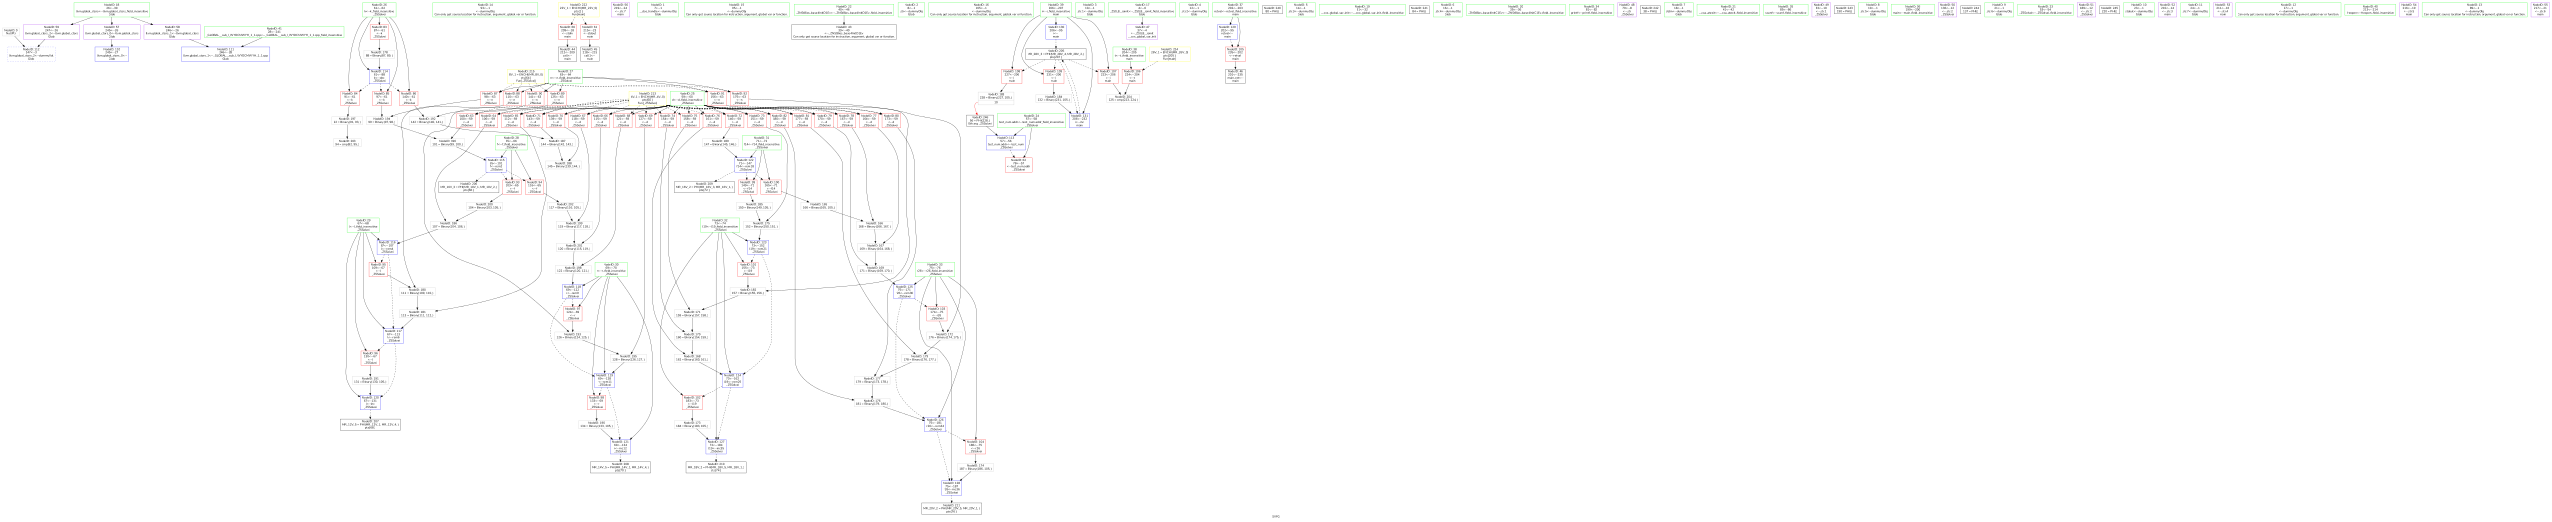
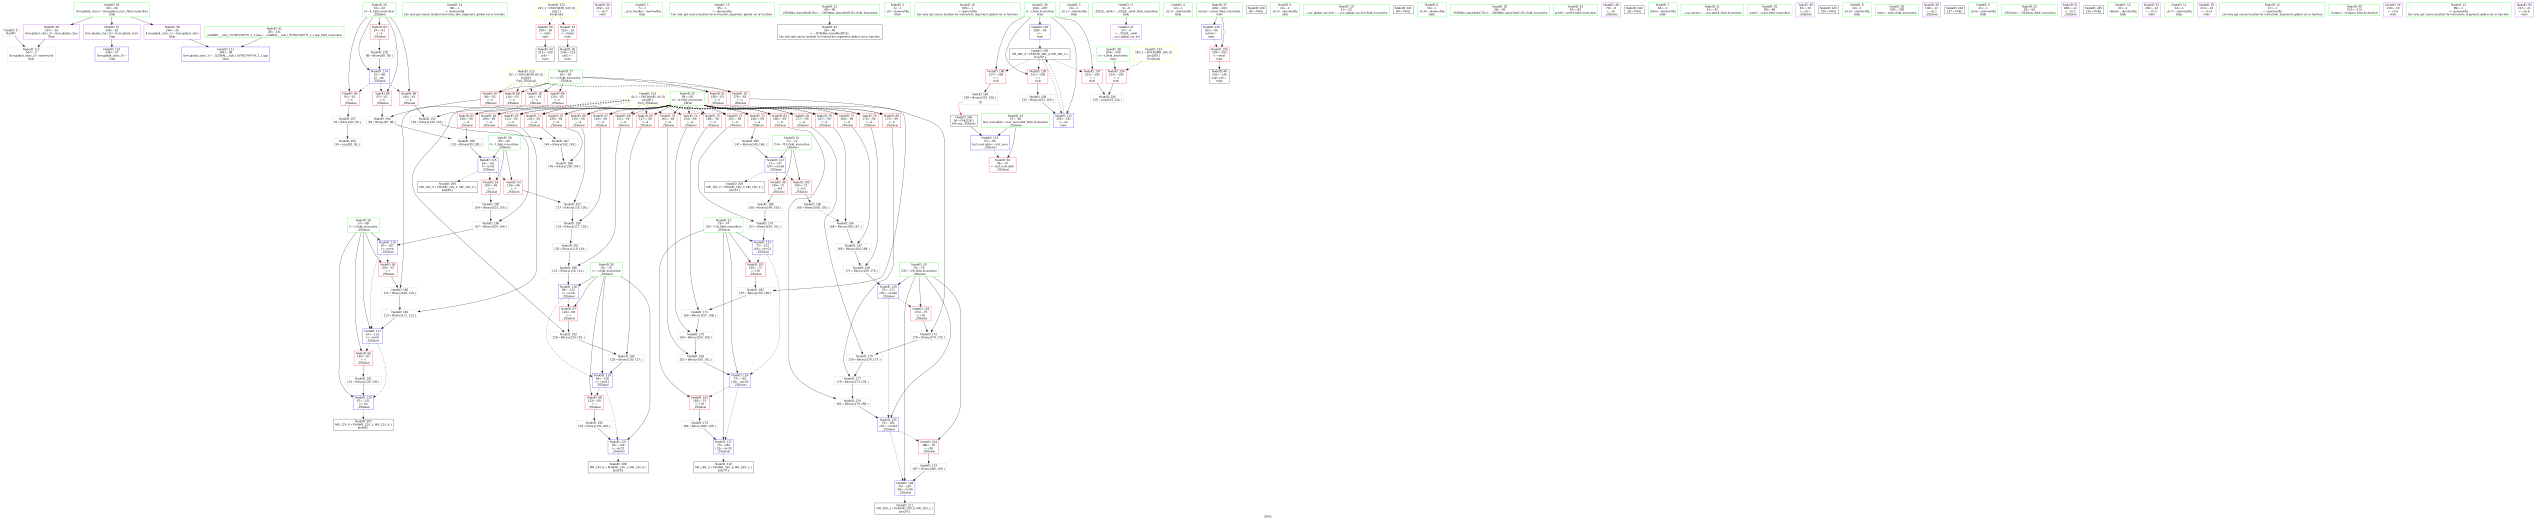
node "NodeID: 25": text "_Z5Solvei" -> "_Z5Fun"
edge "NodeID: 66" -> "NodeID: 201": now "NodeID: 66" -> "NodeID: 202"
edge "NodeID: 165" -> "NodeID: 166": style solid -> dashed
